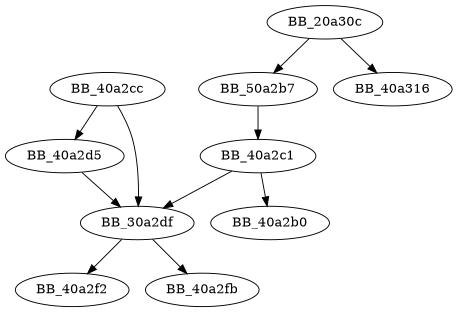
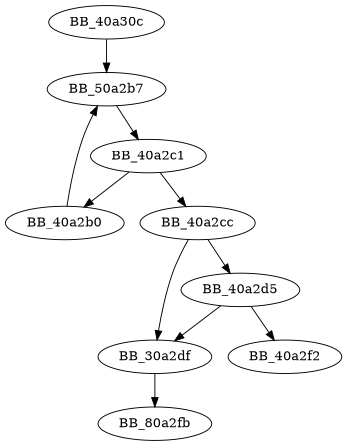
node "BB_20a30c": label "BB_20a30c" -> "BB_40a30c"
node "BB_40a316": removed
edge "BB_40a2b0" -> "BB_50a2b7": added
edge "BB_40a2c1" -> "BB_30a2df": now "BB_40a2c1" -> "BB_40a2cc"
edge "BB_30a2df" -> "BB_40a2f2": now "BB_40a2d5" -> "BB_40a2f2"
node "BB_40a2fb": label "BB_40a2fb" -> "BB_80a2fb"
